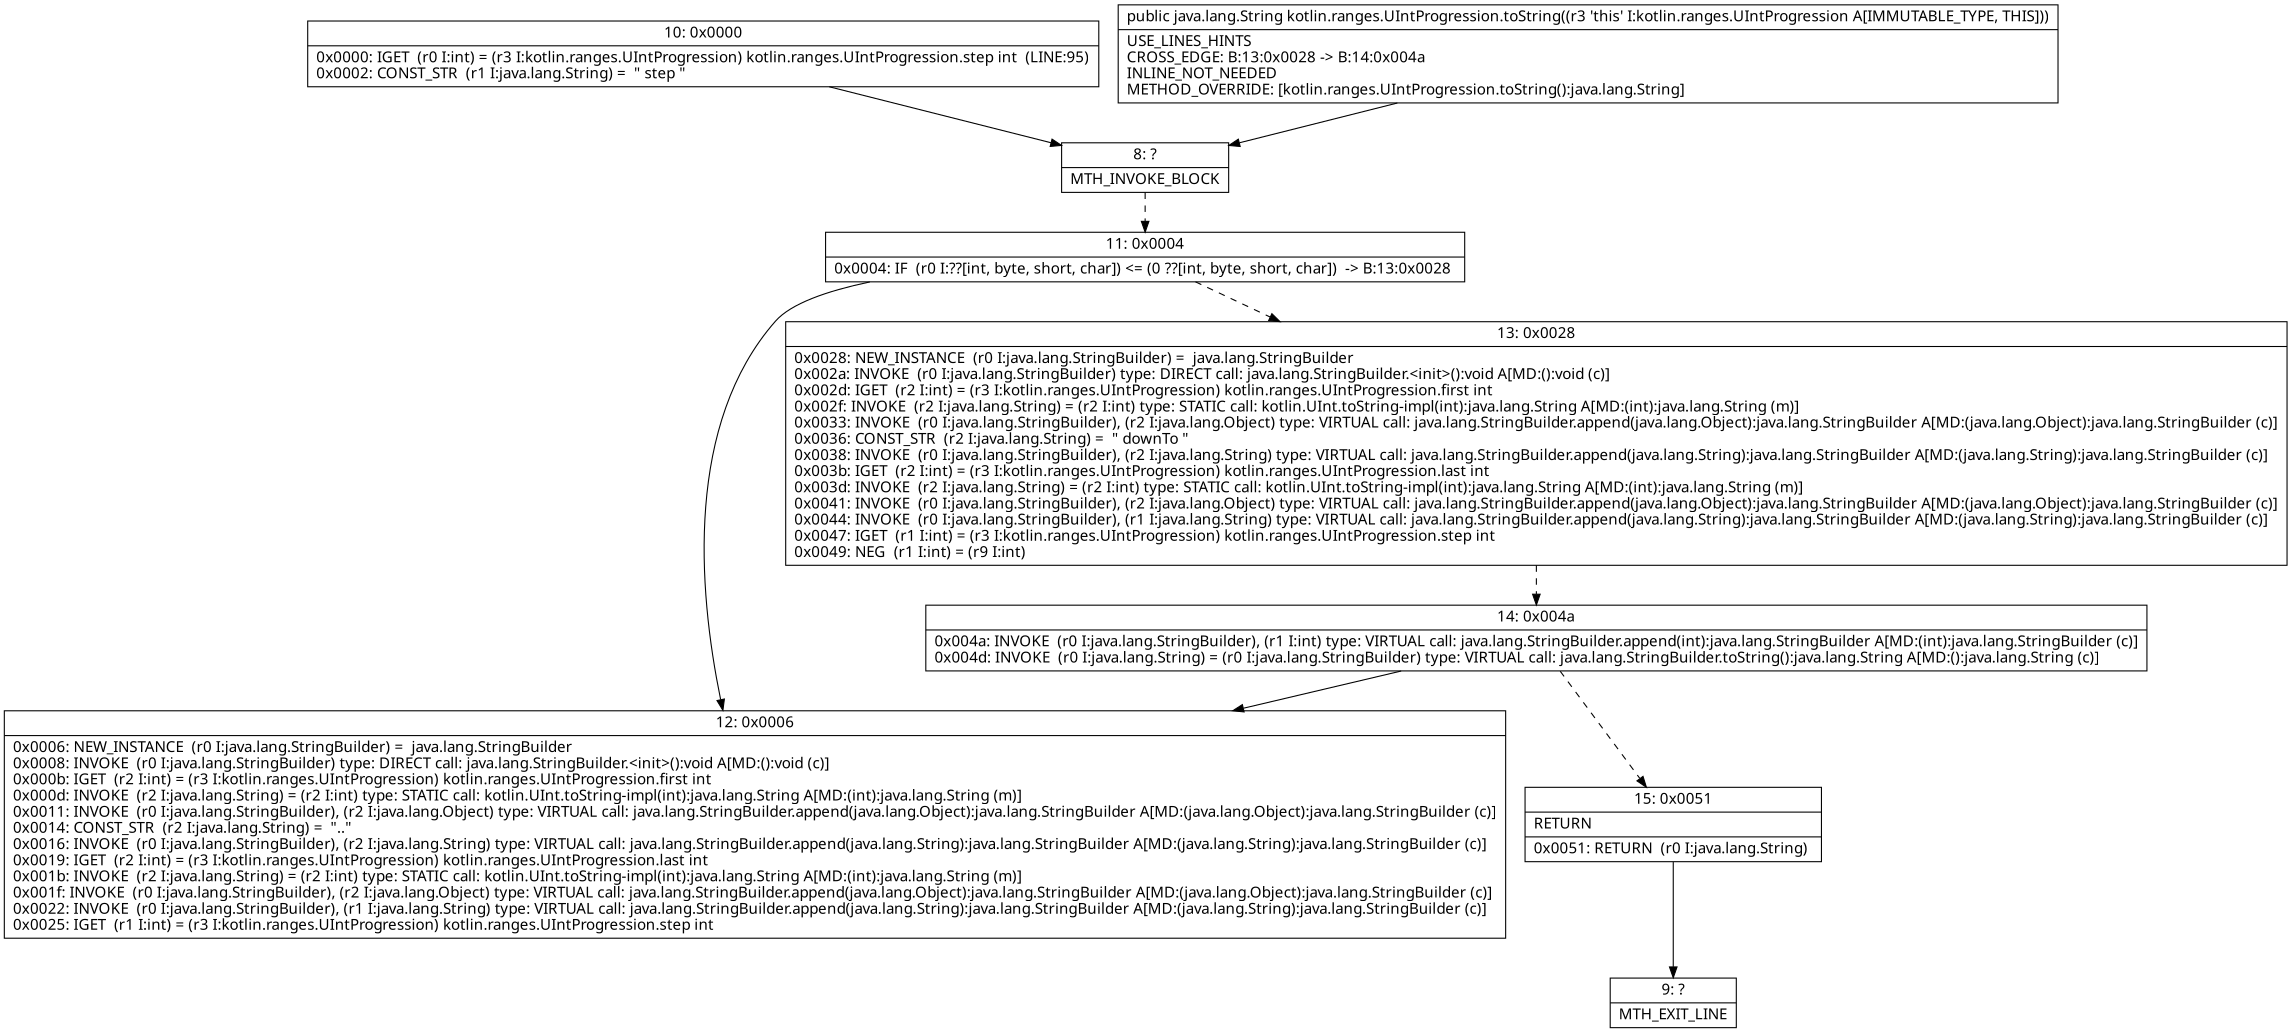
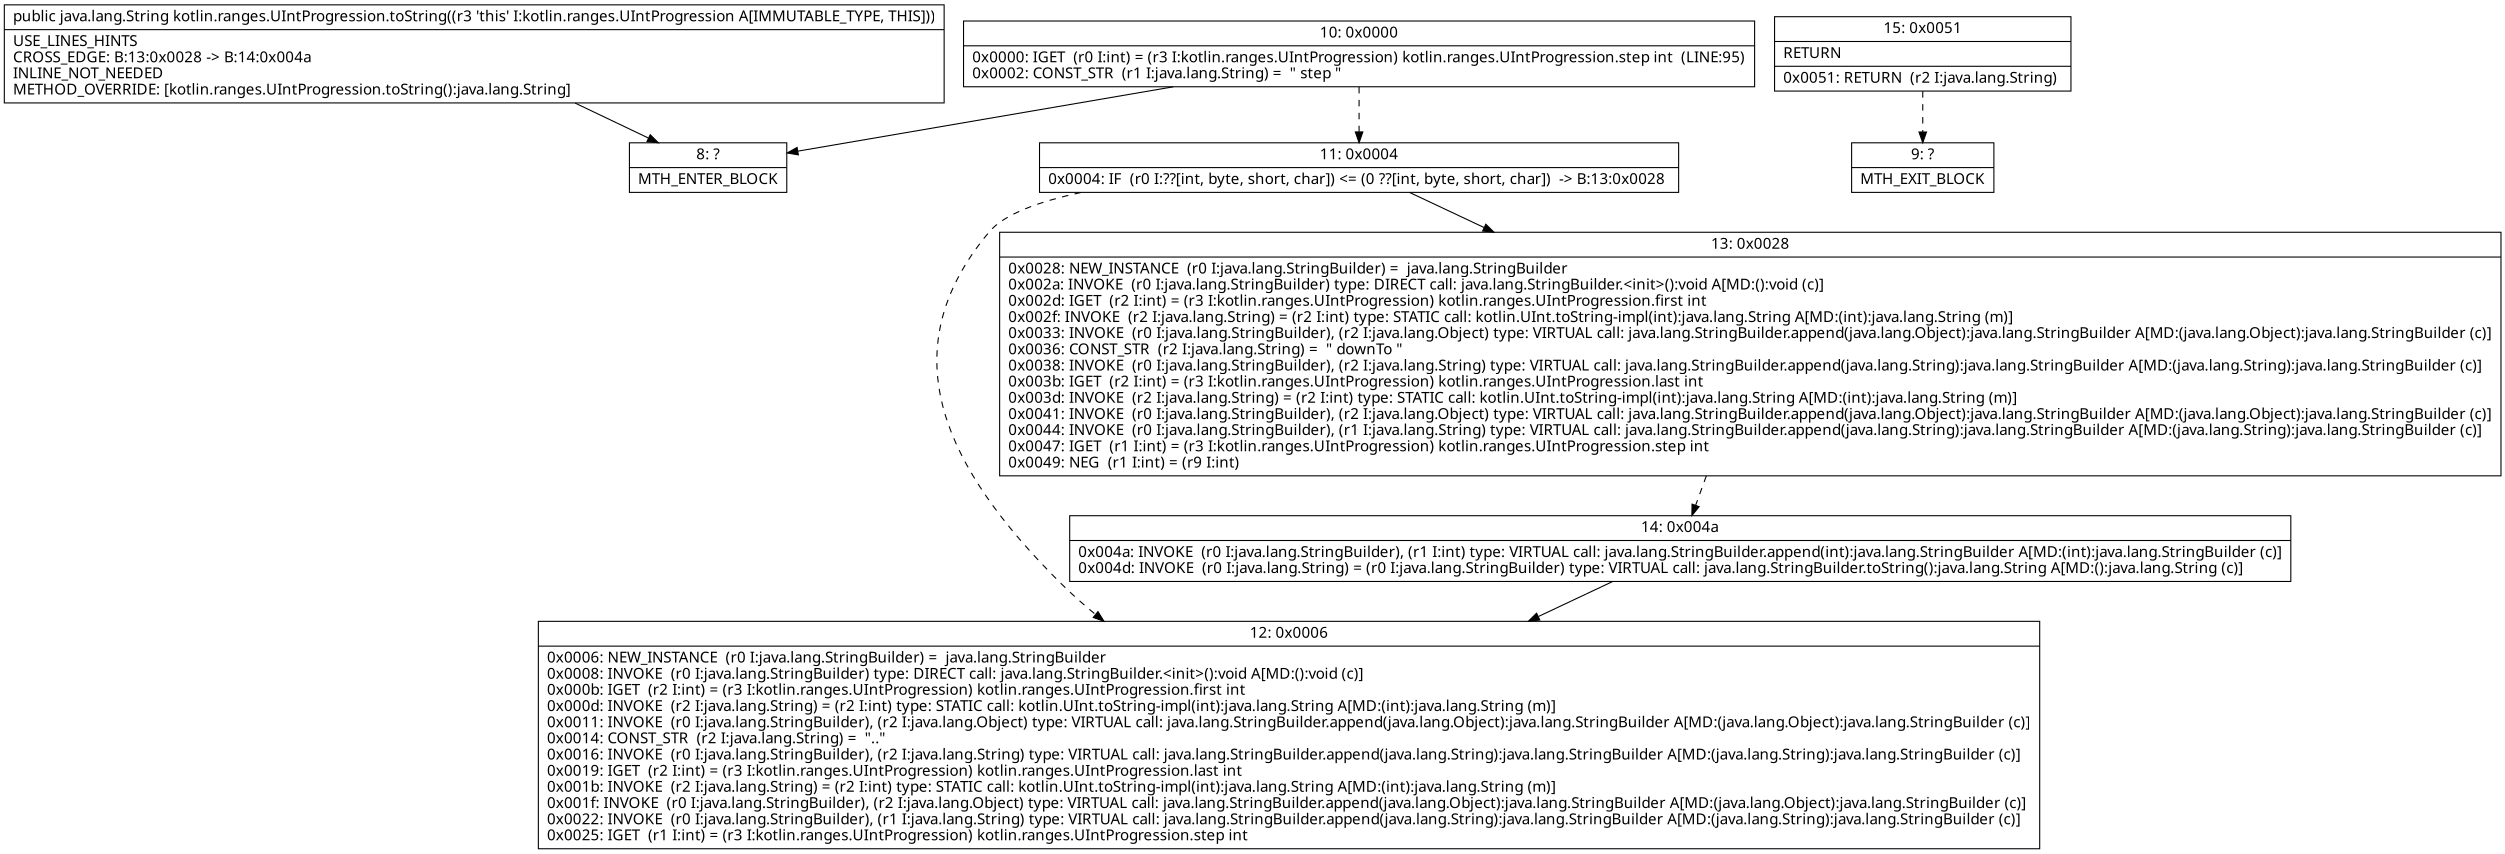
node "8: ?": text "MTH_INVOKE_BLOCK" -> "MTH_ENTER_BLOCK"
edge "8: ?" -> "11: 0x0004": now "10: 0x0000" -> "11: 0x0004"
edge "11: 0x0004" -> "13: 0x0028": style dashed -> solid
edge "11: 0x0004" -> "12: 0x0006": style solid -> dashed
edge "14: 0x004a" -> "15: 0x0051": removed
node "15: 0x0051": text "0x0051: RETURN  (r0 I:java.lang.String)" -> "0x0051: RETURN  (r2 I:java.lang.String)"
edge "15: 0x0051" -> "9: ?": style solid -> dashed
node "9: ?": text "MTH_EXIT_LINE" -> "MTH_EXIT_BLOCK"
